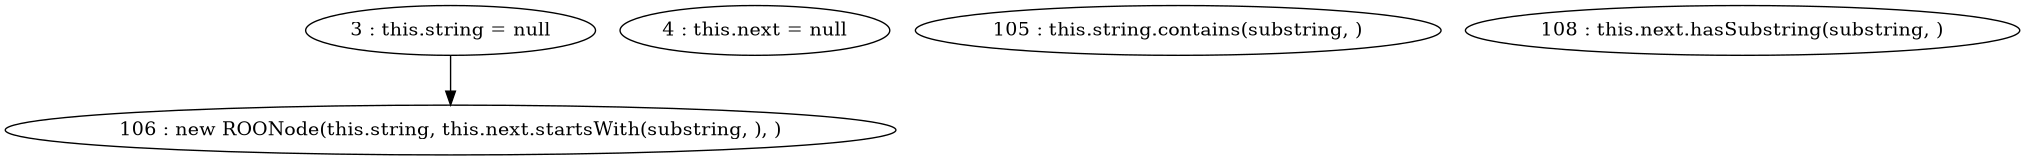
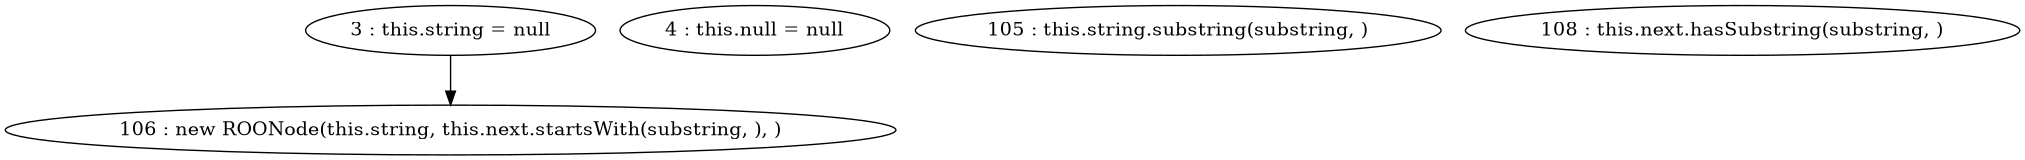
node "4 : this.next = null": label "4 : this.next = null" -> "4 : this.null = null"
node "105 : this.string.contains(substring, )": label "105 : this.string.contains(substring, )" -> "105 : this.string.substring(substring, )"
